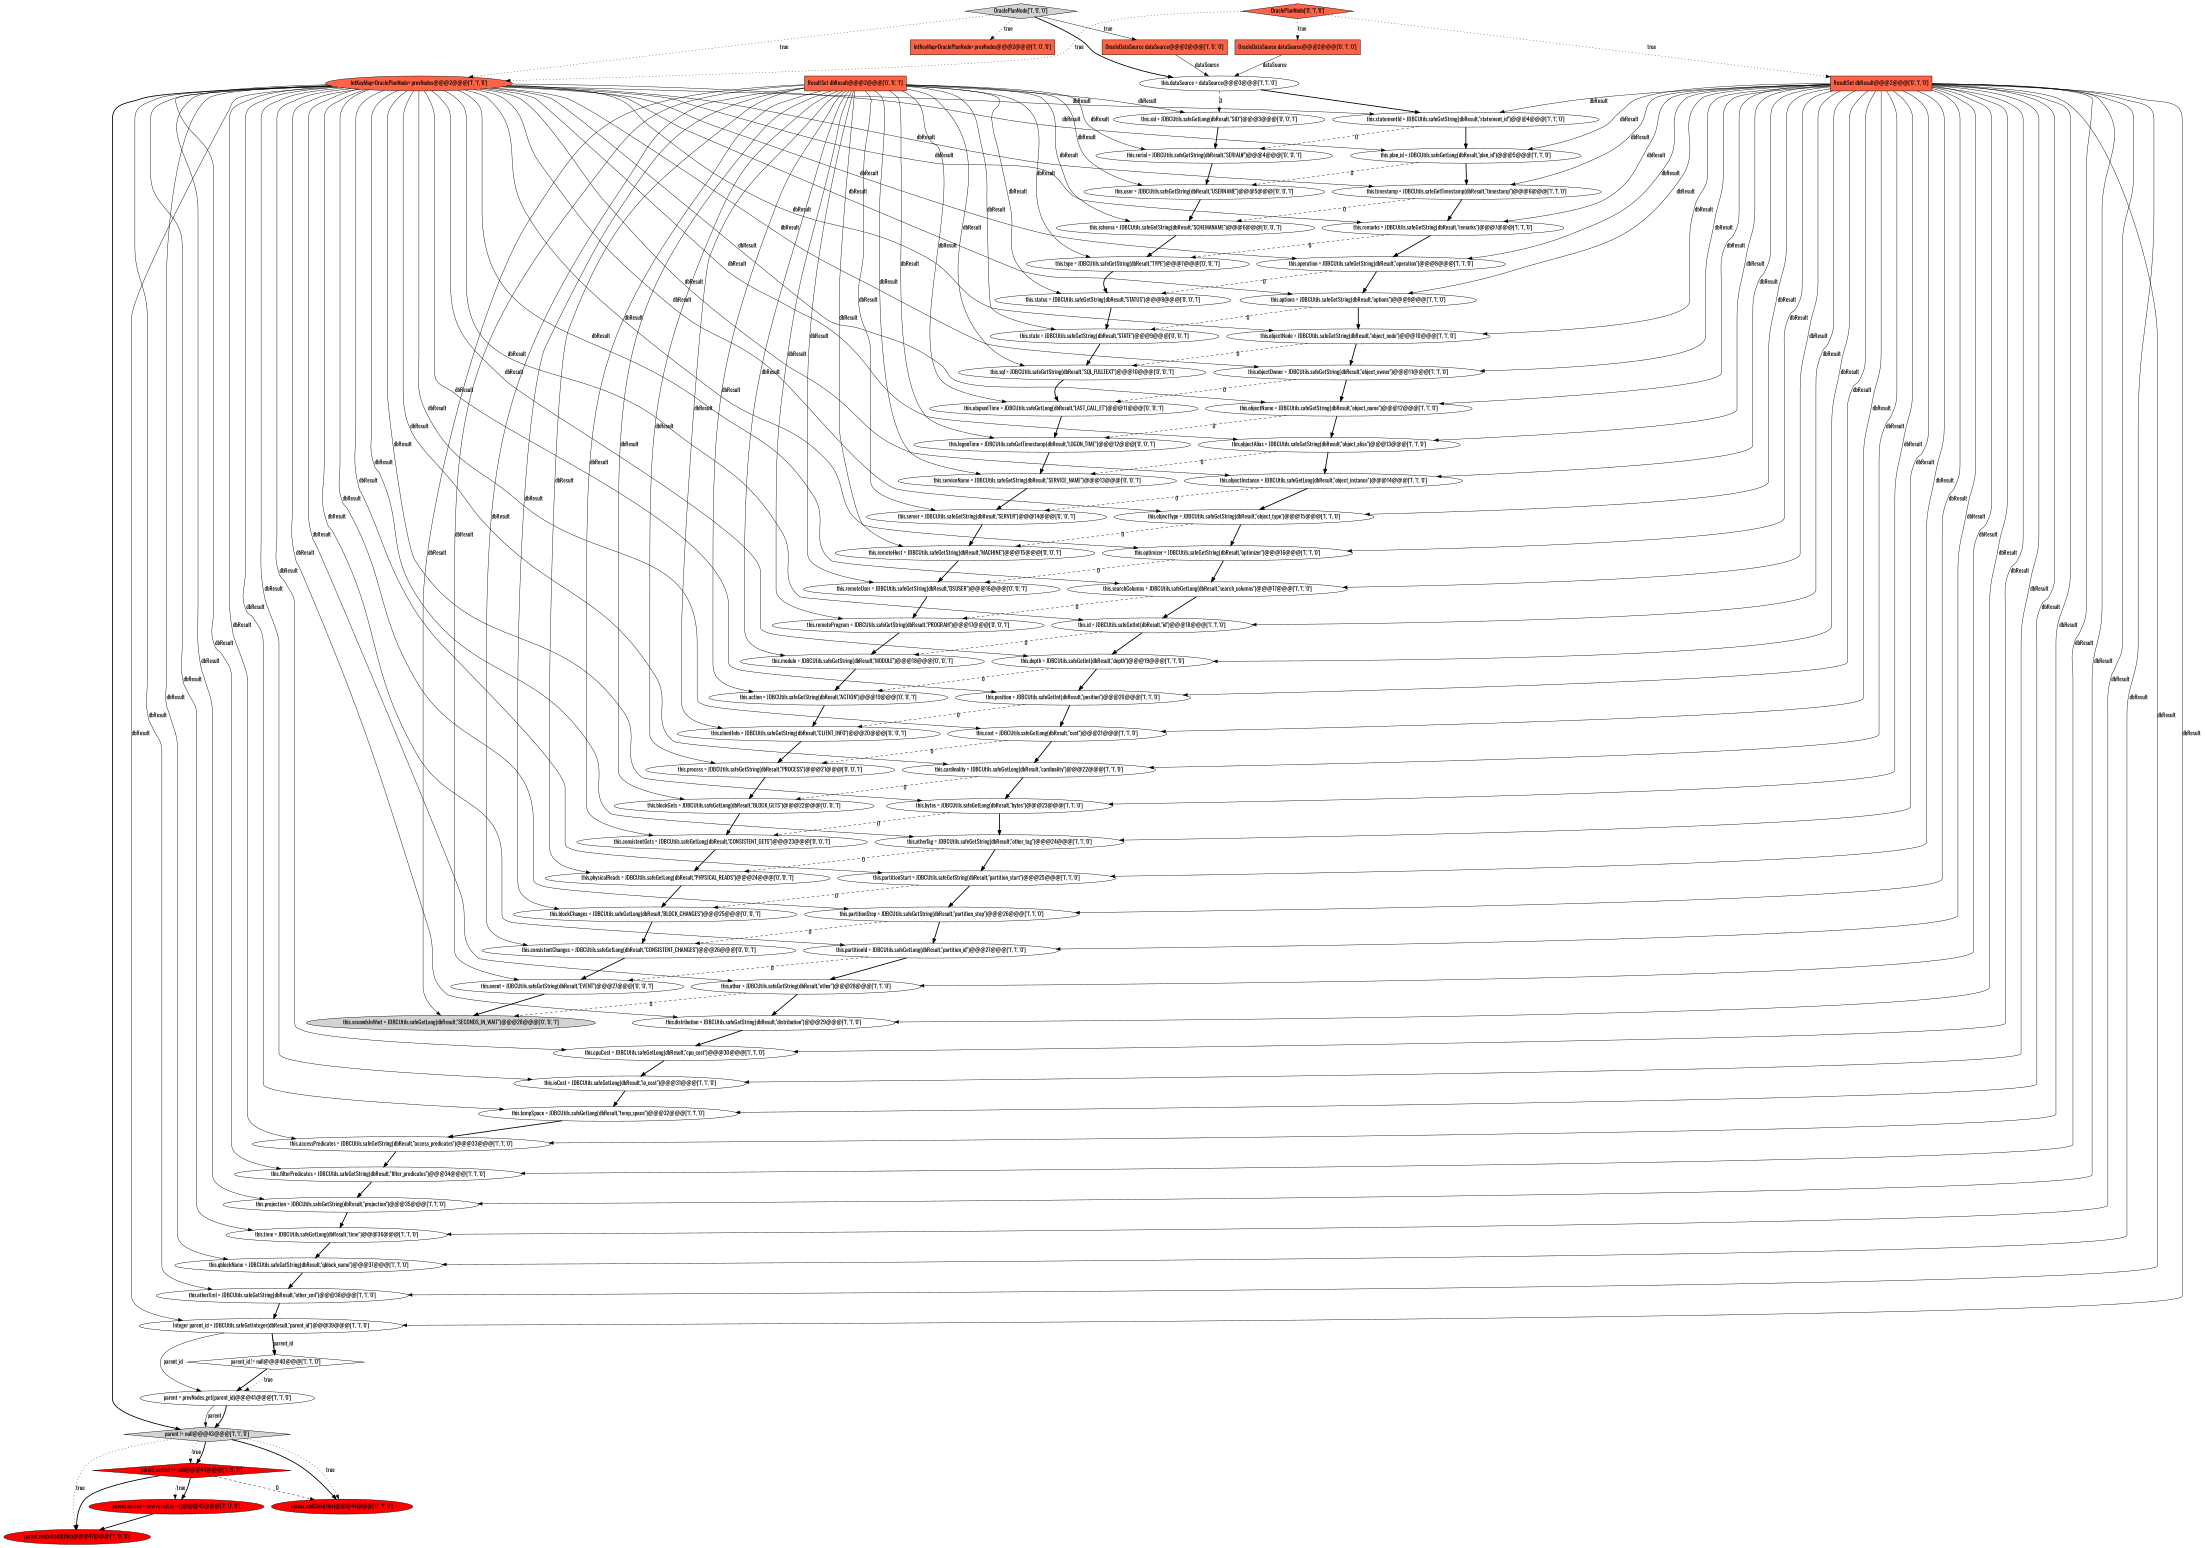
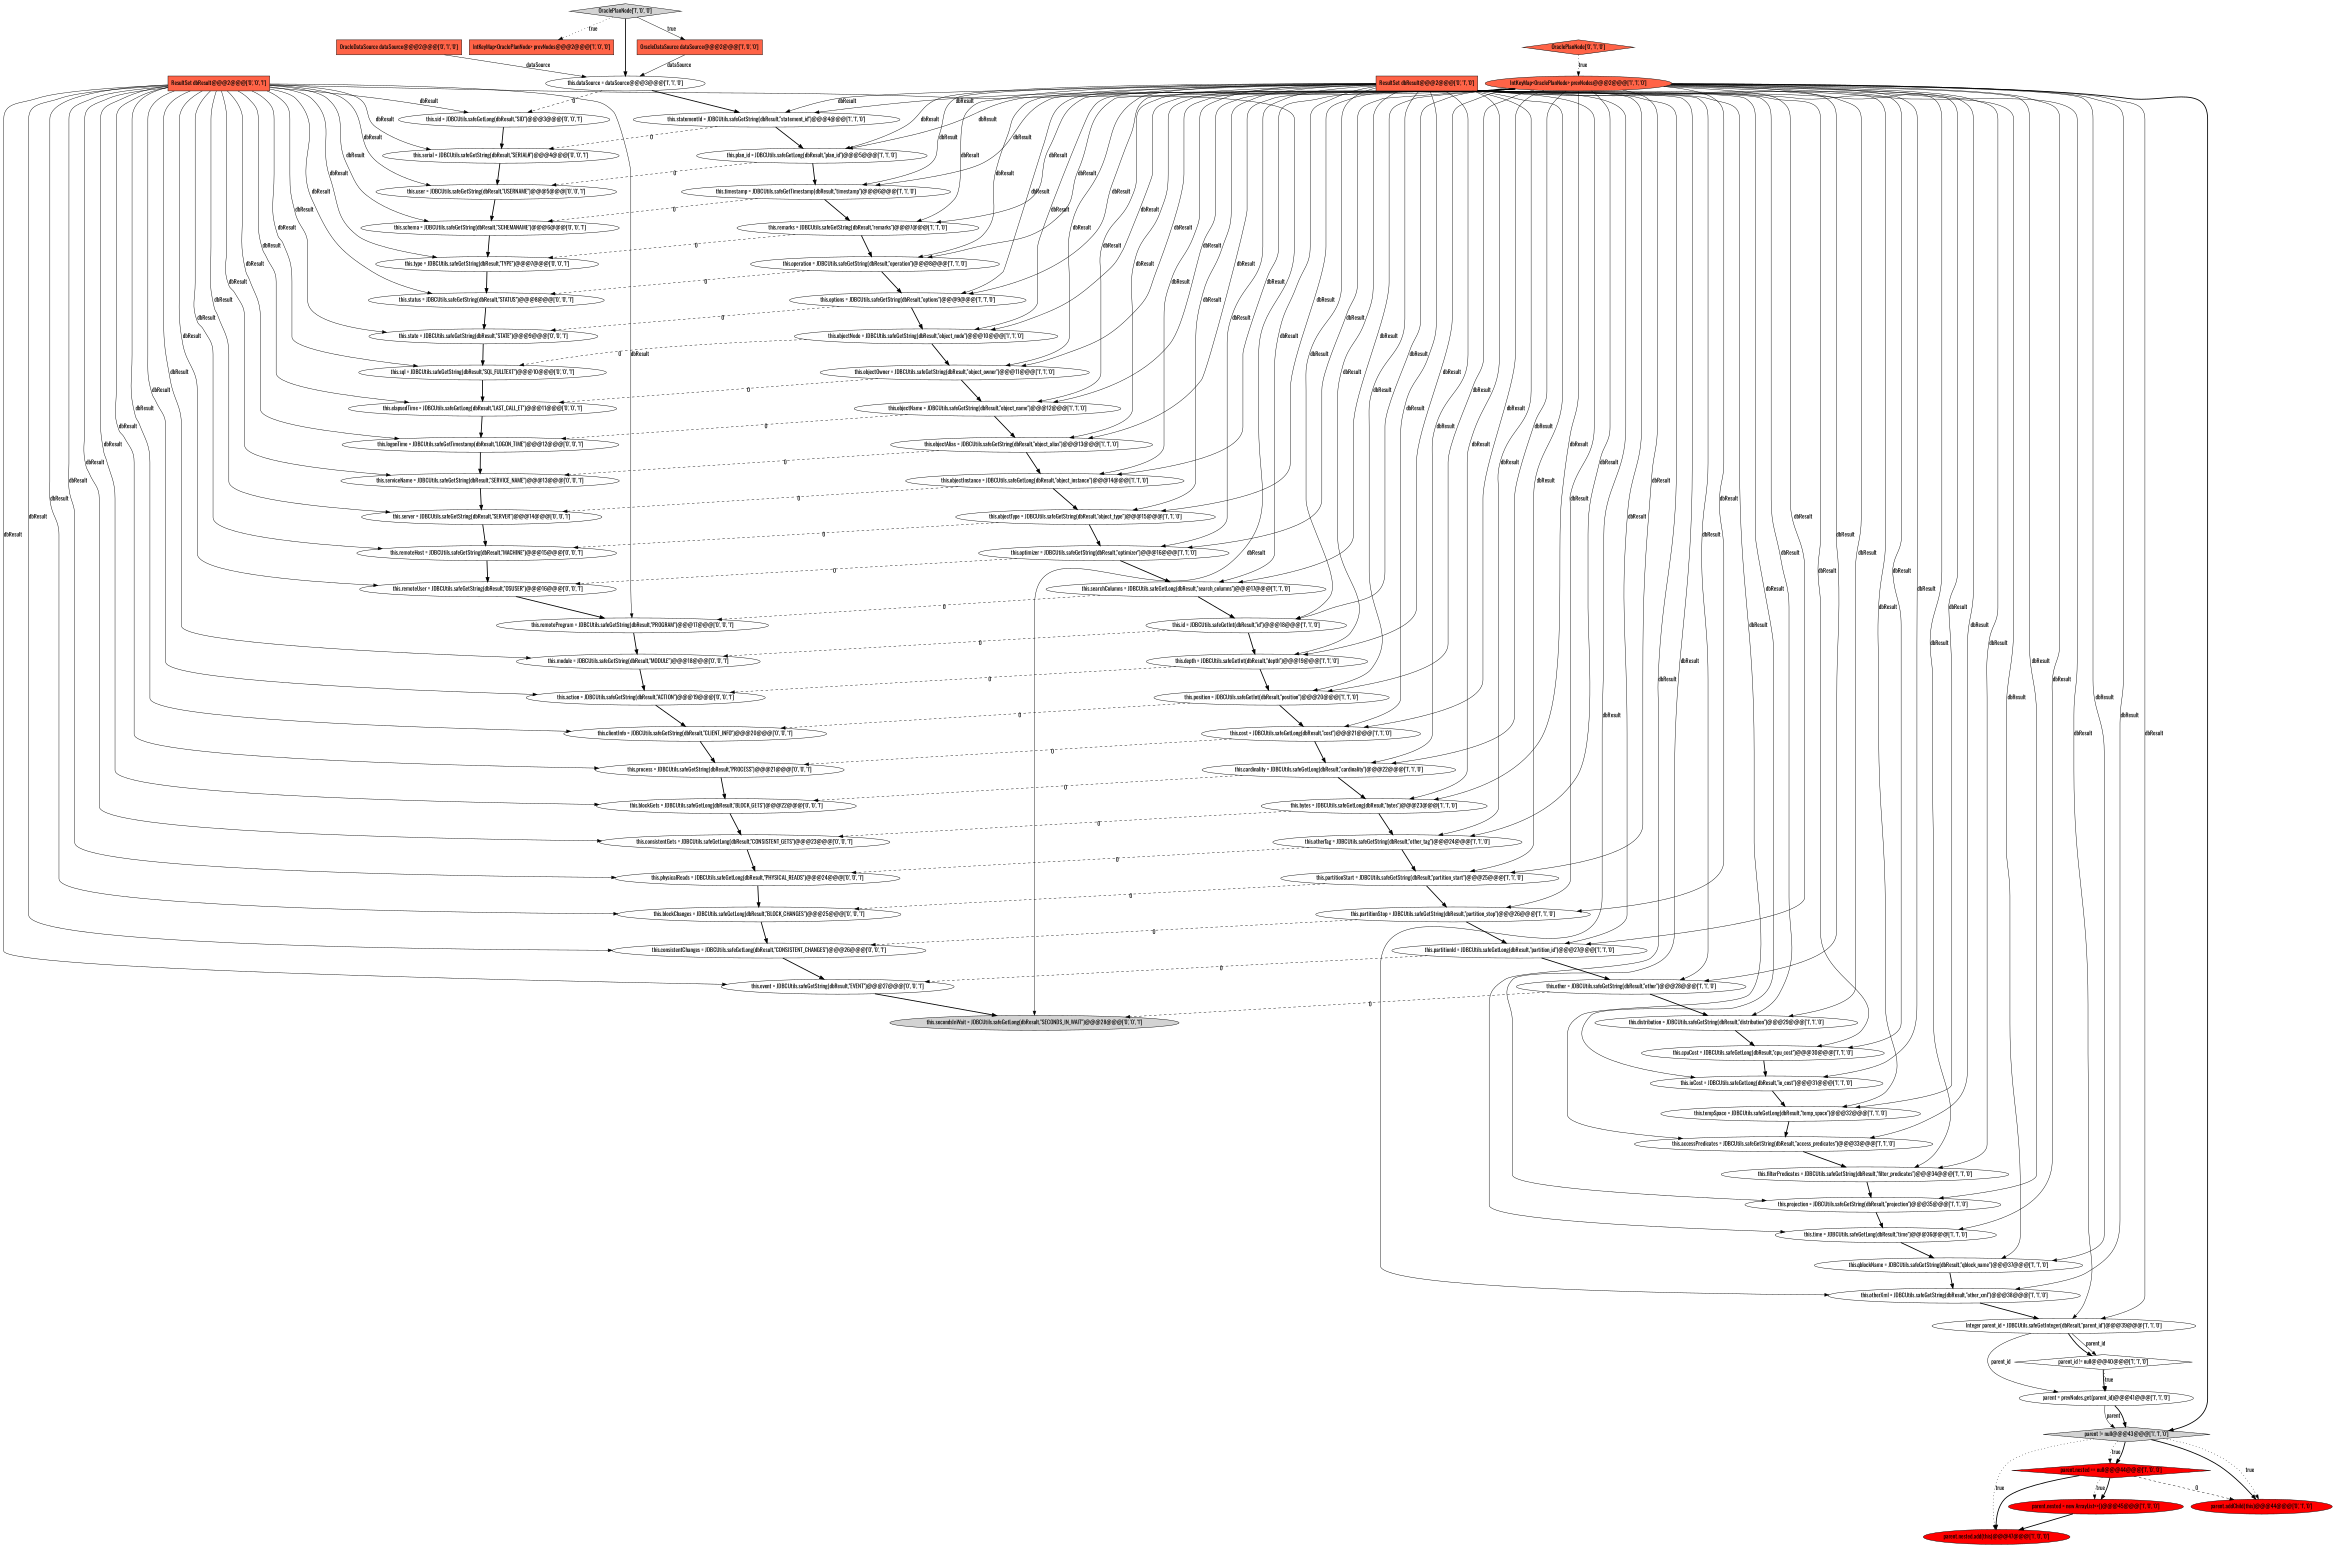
edge "OraclePlanNode['0', '1', '0']" -> "OracleDataSource dataSource@@@2@@@['0', '1', '0']": removed, label "true"
edge "OraclePlanNode['1', '0', '0']" -> "IntKeyMap<OraclePlanNode> prevNodes@@@2@@@['1', '1', '0']": removed, label "true"
edge "OraclePlanNode['0', '1', '0']" -> "ResultSet dbResult@@@2@@@['0', '1', '0']": removed, label "true"
